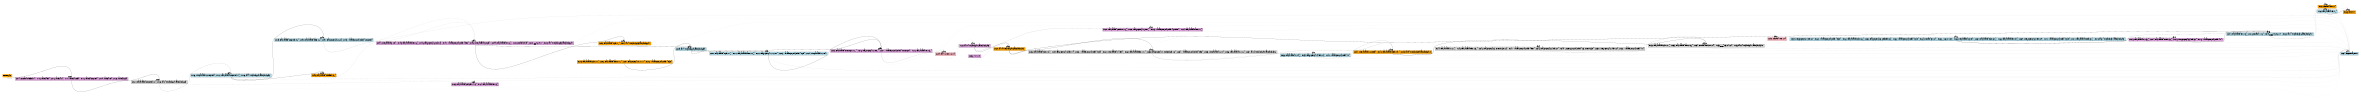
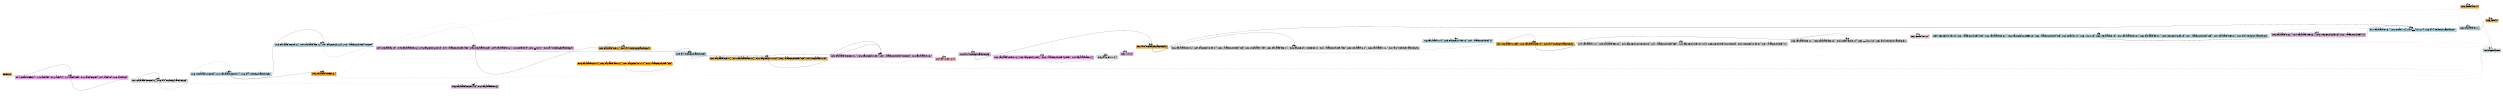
node "20210: read-variable['style',v11,-]": fillcolor lightblue -> orange
node "20225: call[v16,'test',v17,v14]": added
